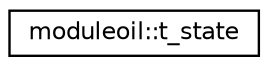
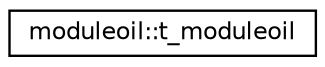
node "moduleoil::t_state": label "moduleoil::t_state" -> "moduleoil::t_moduleoil"
